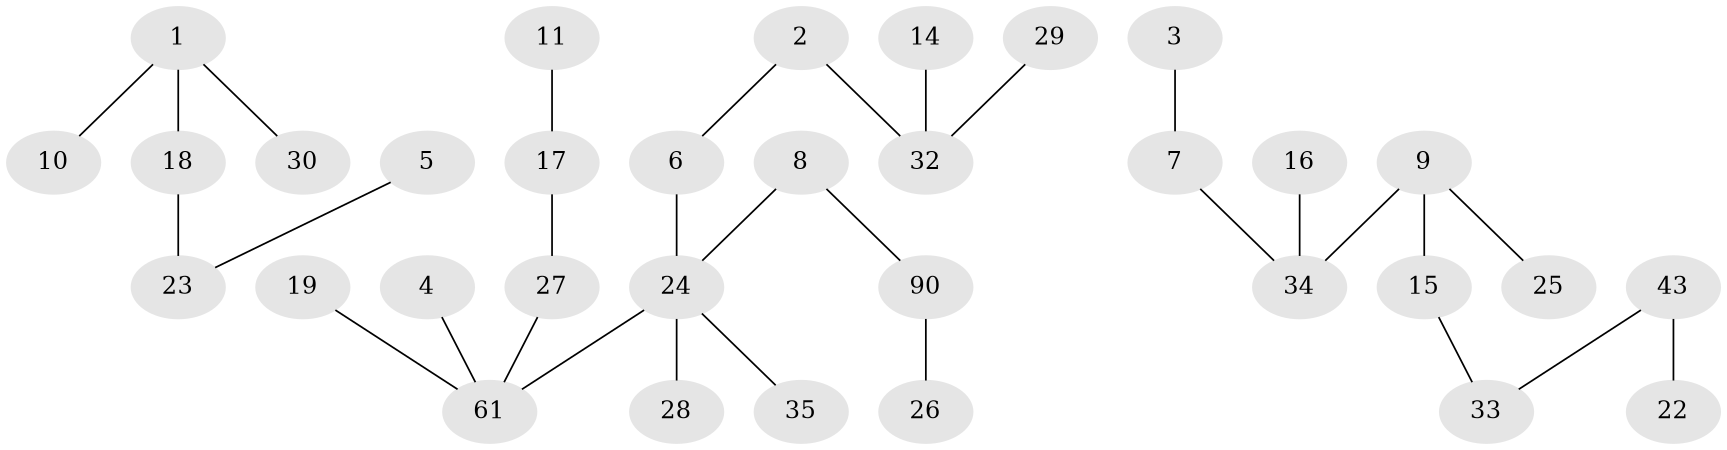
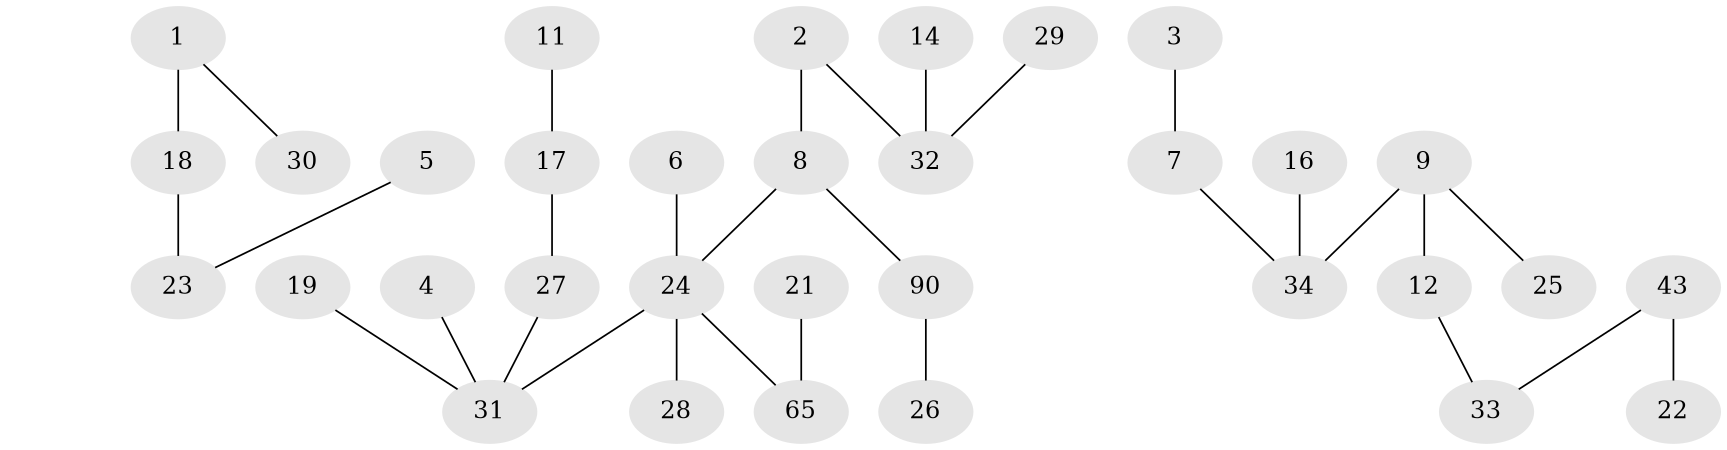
edge "2" -- "6": now "2" -- "8"
node "10": removed
node "21": added
node "15": label "15" -> "12"
node "61": label "61" -> "31"
node "35": label "35" -> "65"
